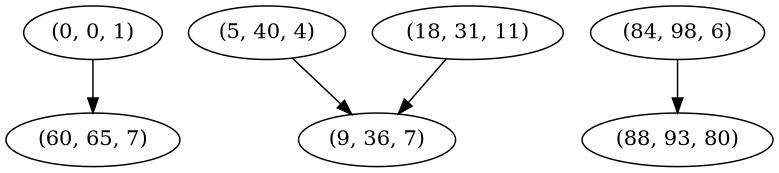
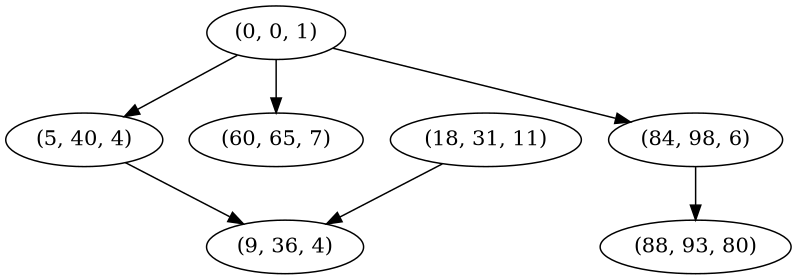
edge "(0, 0, 1)" -> "(5, 40, 4)": added
edge "(0, 0, 1)" -> "(84, 98, 6)": added
node "(9, 36, 7)": label "(9, 36, 7)" -> "(9, 36, 4)"
